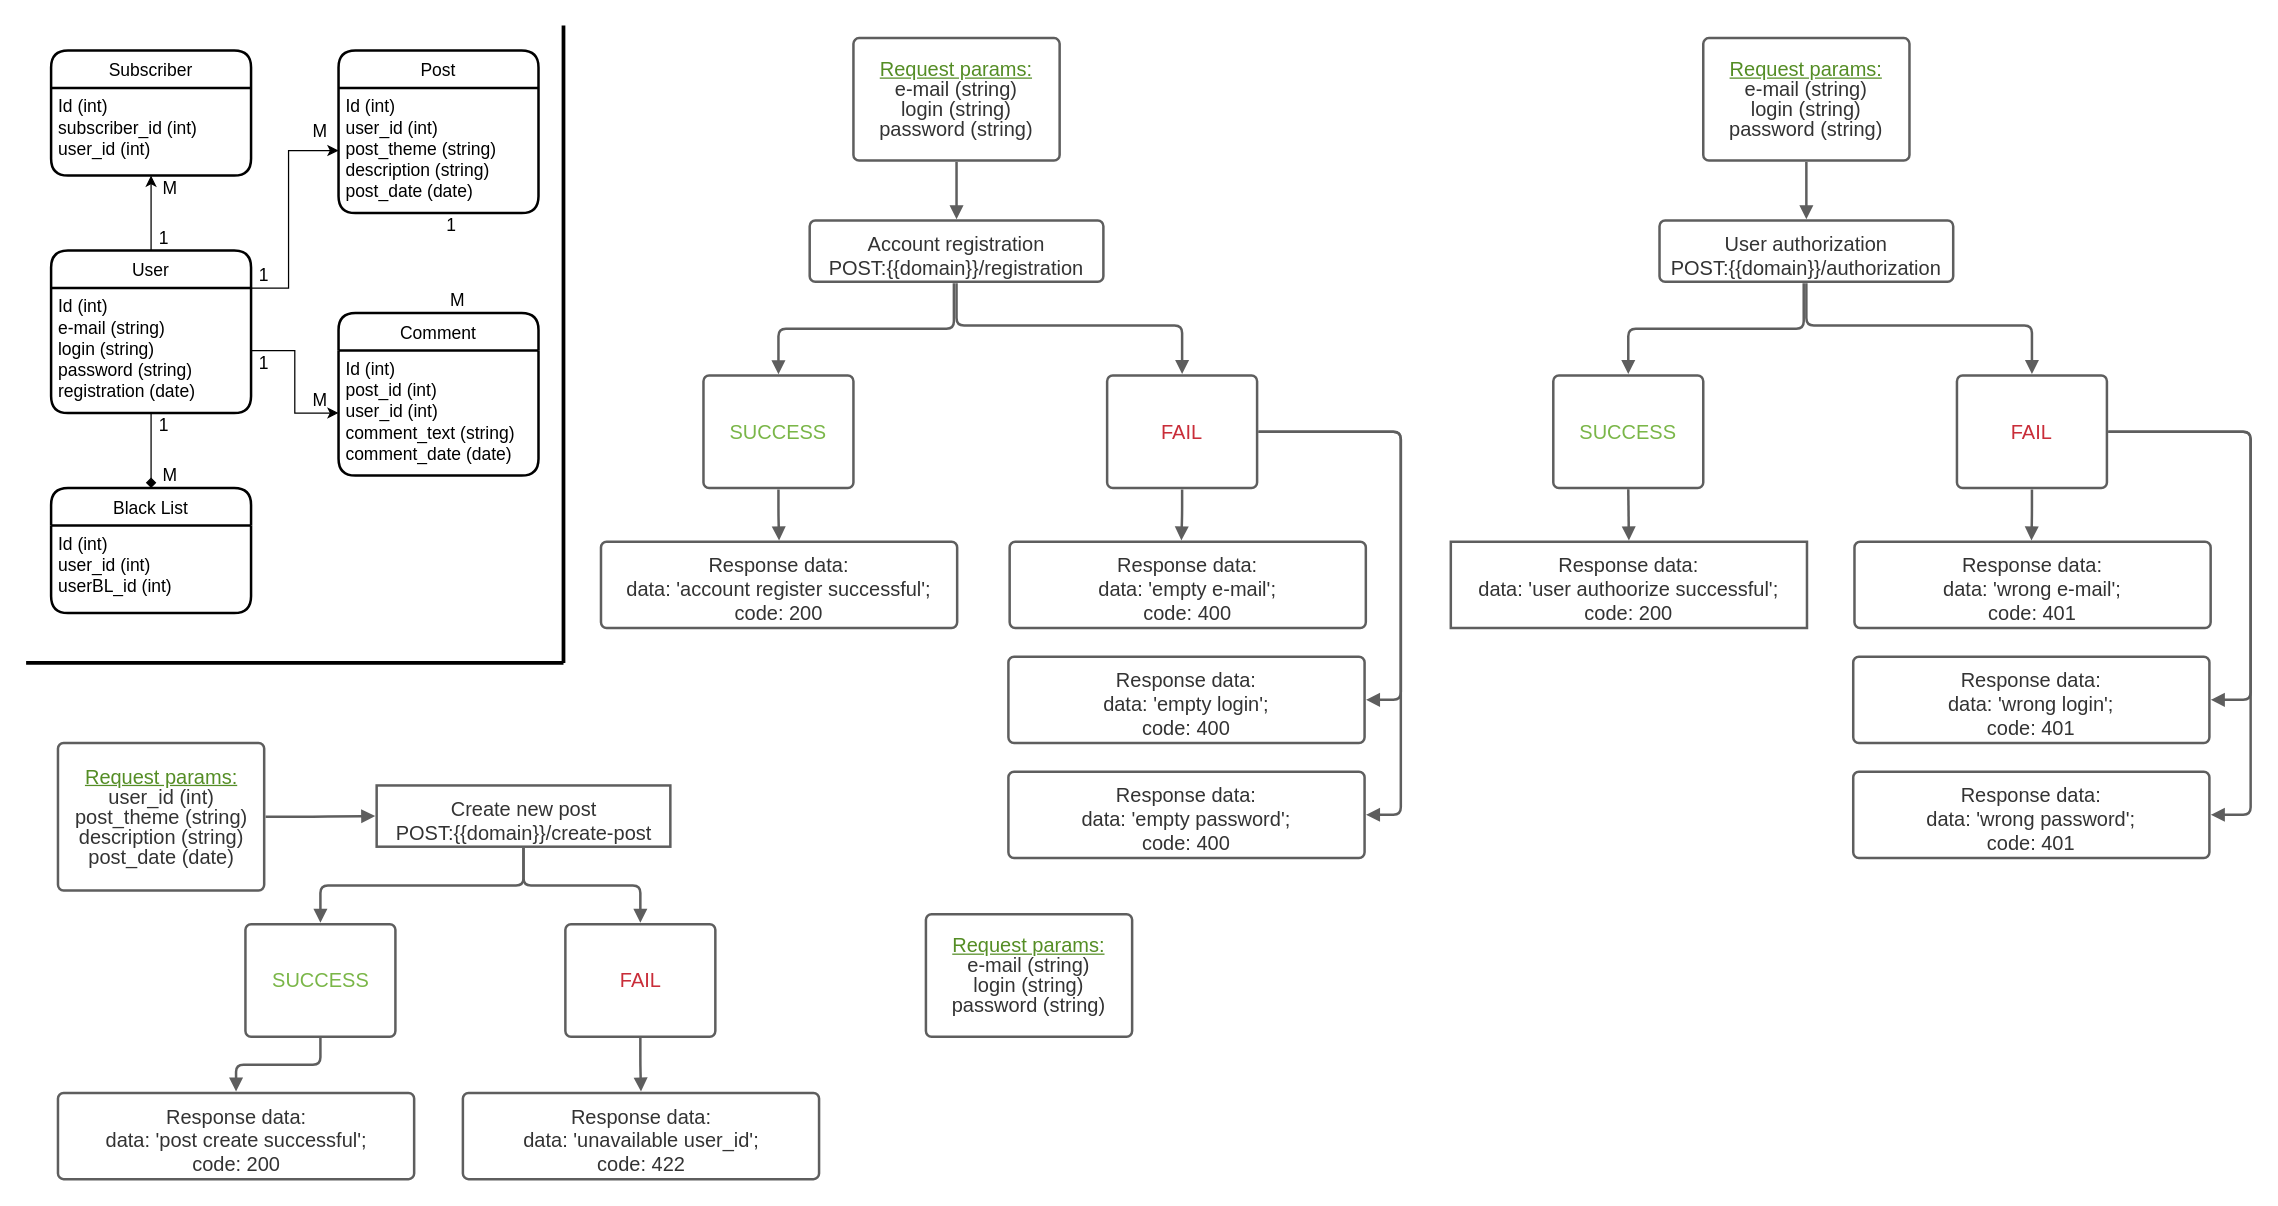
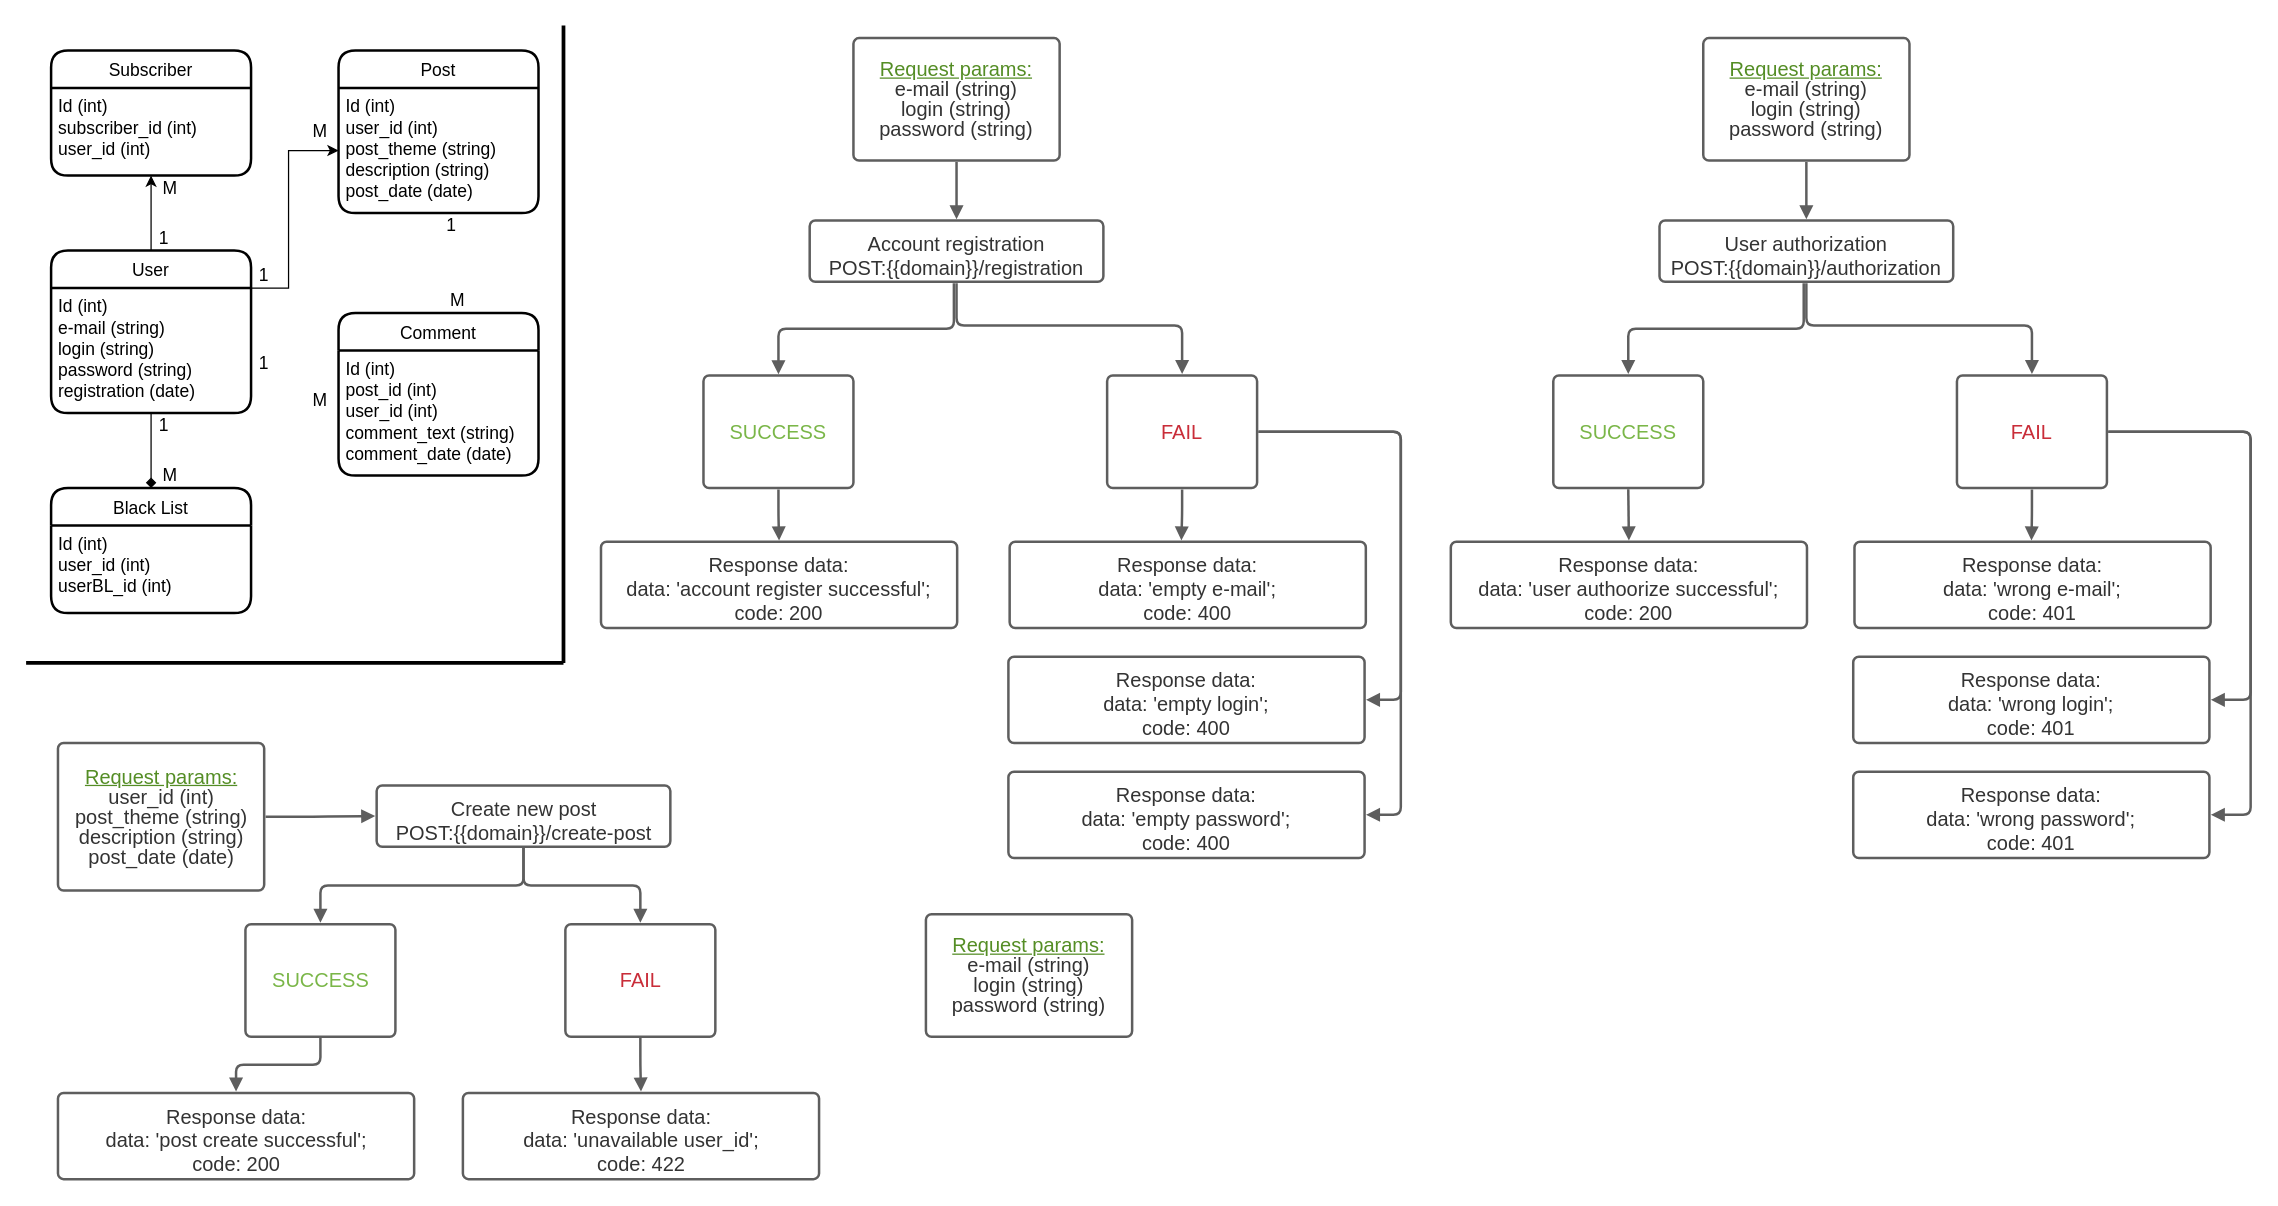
edge "Id (int) e-mail (string) login (string) password (string) registration (date)" -> "Id (int) post_id (int) user_id (int) comment_text (string) comment_date (date)": removed
node "Response data: data: 'user authoorize successful'; code: 200": shape rectangle -> rounded rectangle
node "Create new post POST:{{domain}}/create-post": shape rectangle -> rounded rectangle
